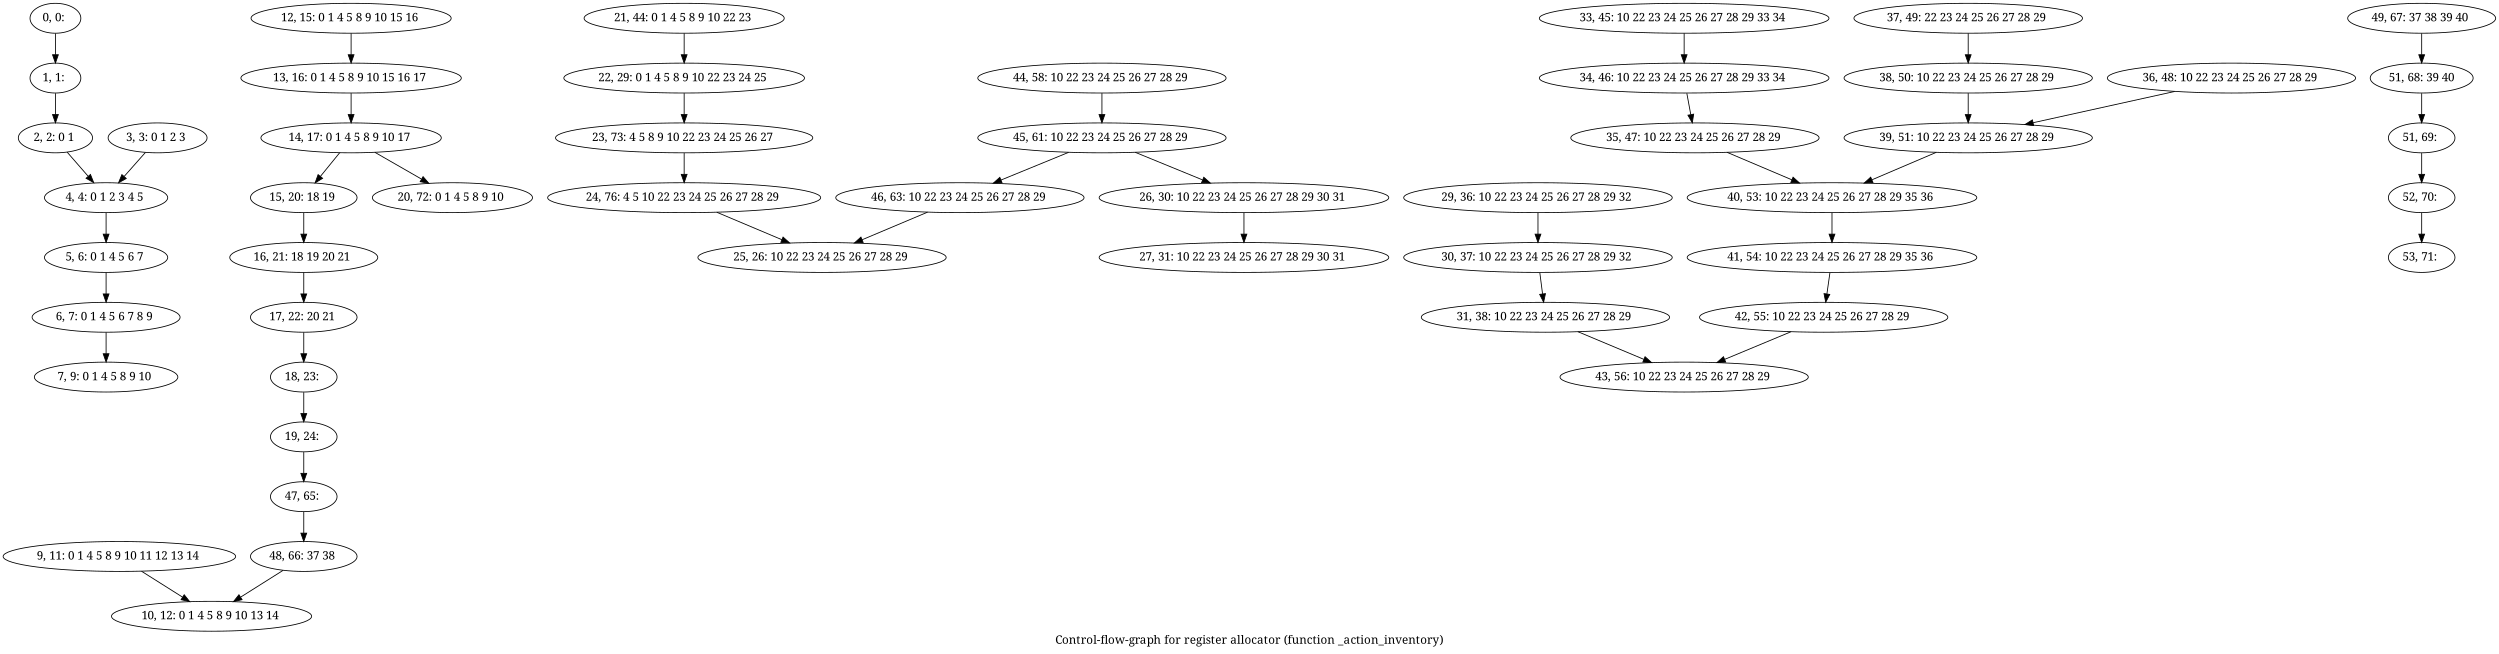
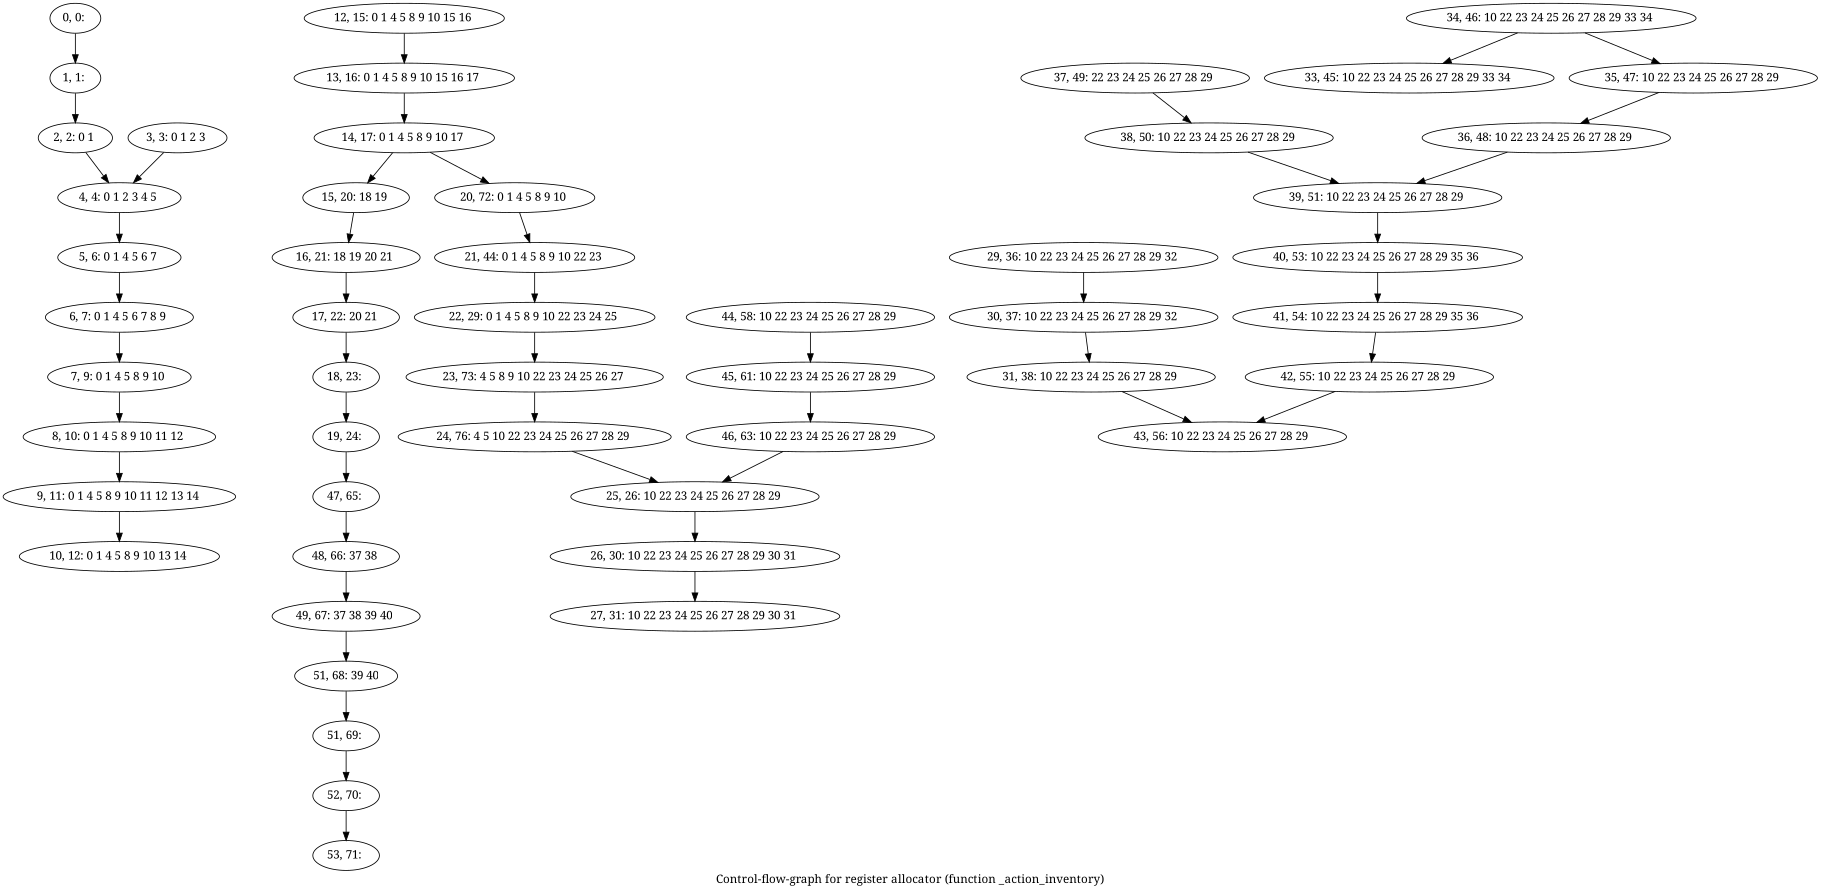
edge "33, 45: 10 22 23 24 25 26 27 28 29 33 34" -> "34, 46: 10 22 23 24 25 26 27 28 29 33 34": reversed
edge "45, 61: 10 22 23 24 25 26 27 28 29" -> "26, 30: 10 22 23 24 25 26 27 28 29 30 31": now "25, 26: 10 22 23 24 25 26 27 28 29" -> "26, 30: 10 22 23 24 25 26 27 28 29 30 31"
edge "35, 47: 10 22 23 24 25 26 27 28 29" -> "40, 53: 10 22 23 24 25 26 27 28 29 35 36": now "35, 47: 10 22 23 24 25 26 27 28 29" -> "36, 48: 10 22 23 24 25 26 27 28 29"
edge "20, 72: 0 1 4 5 8 9 10" -> "21, 44: 0 1 4 5 8 9 10 22 23": added
node "8, 10: 0 1 4 5 8 9 10 11 12": added
edge "48, 66: 37 38" -> "10, 12: 0 1 4 5 8 9 10 13 14": now "48, 66: 37 38" -> "49, 67: 37 38 39 40"
